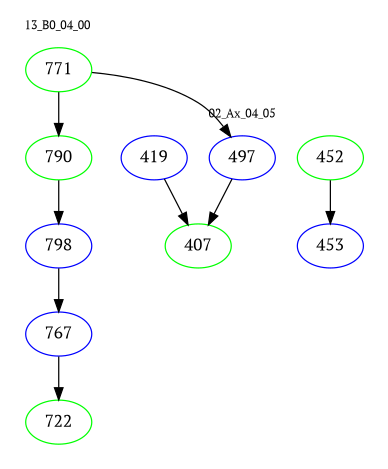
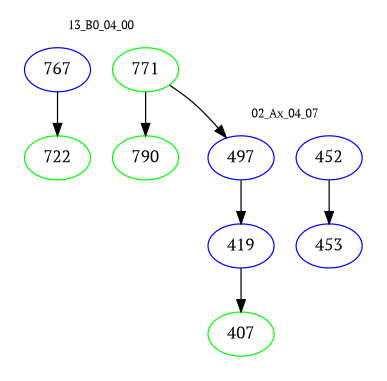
cluster "02_Ax_04_05": label "02_Ax_04_05" -> "02_Ax_04_07"
node "452": color green -> blue
edge "497" -> "407": now "497" -> "419"
node "798": removed
